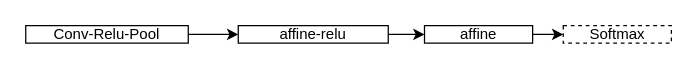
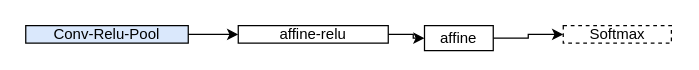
node "Conv-Relu-Pool": fillcolor #ffffff -> #dae8fc
node "affine": size 108x18 -> 69x25
